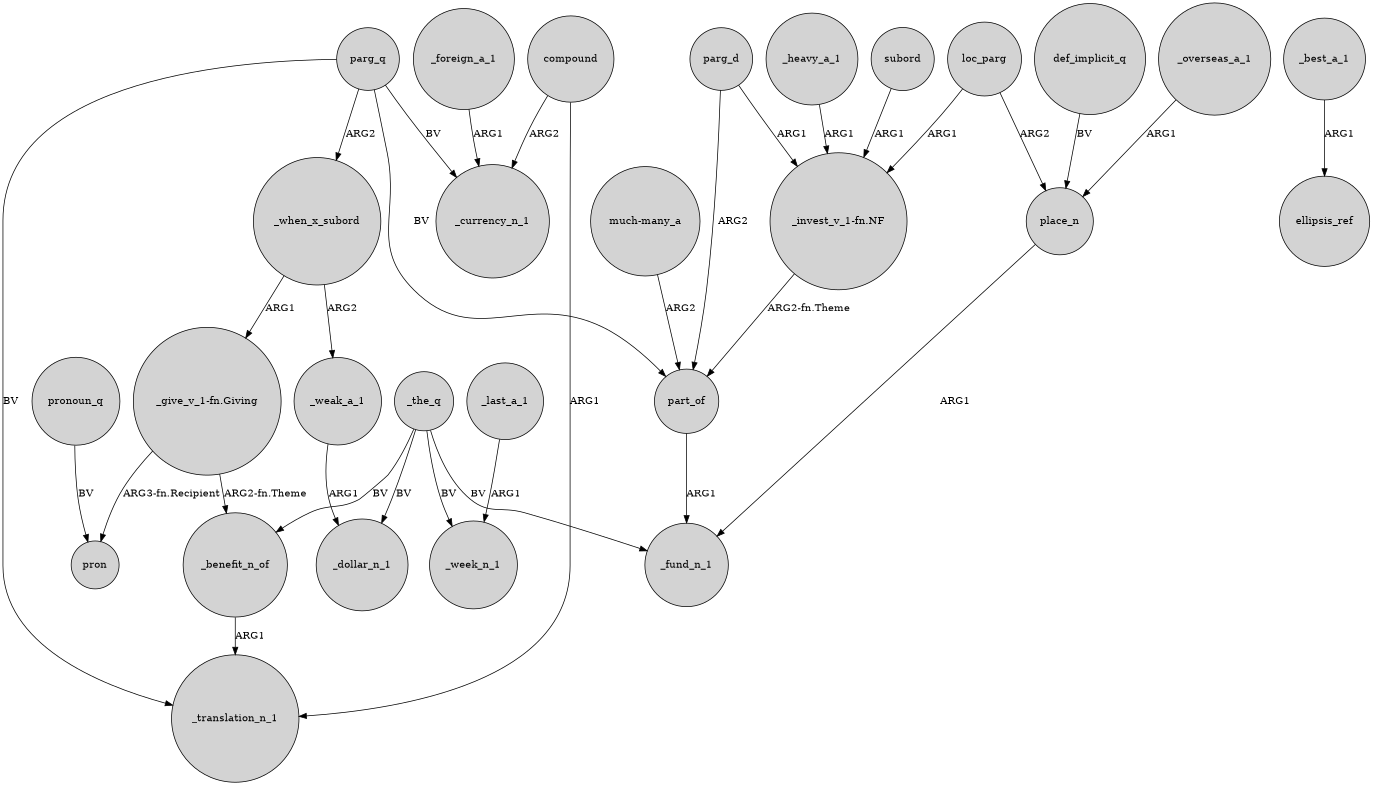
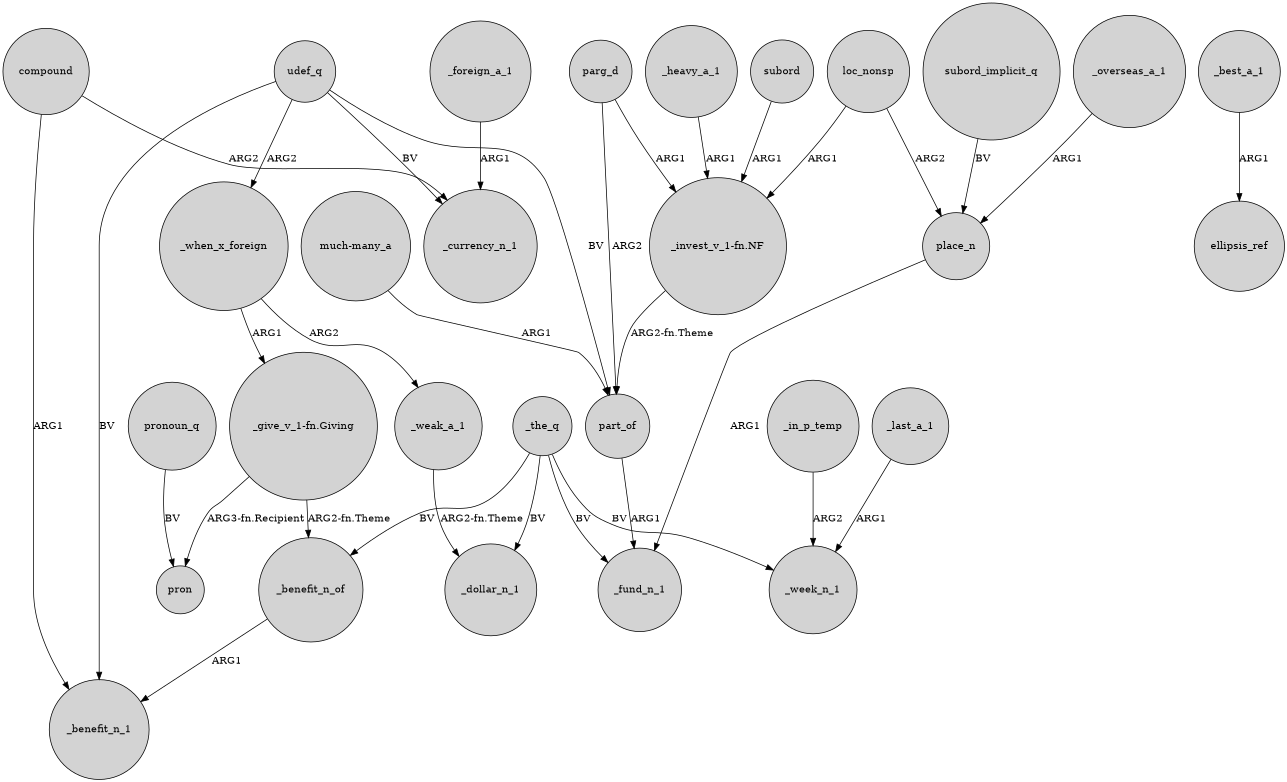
node "parg_q": label "parg_q" -> "udef_q"
node "loc_parg": label "loc_parg" -> "loc_nonsp"
node "def_implicit_q": label "def_implicit_q" -> "subord_implicit_q"
node "_when_x_subord": label "_when_x_subord" -> "_when_x_foreign"
edge "much-many_a" -> "part_of": label "ARG2" -> "ARG1"
node "_in_p_temp": added
edge "_weak_a_1" -> "_dollar_n_1": label "ARG1" -> "ARG2-fn.Theme"
node "_translation_n_1": label "_translation_n_1" -> "_benefit_n_1"
